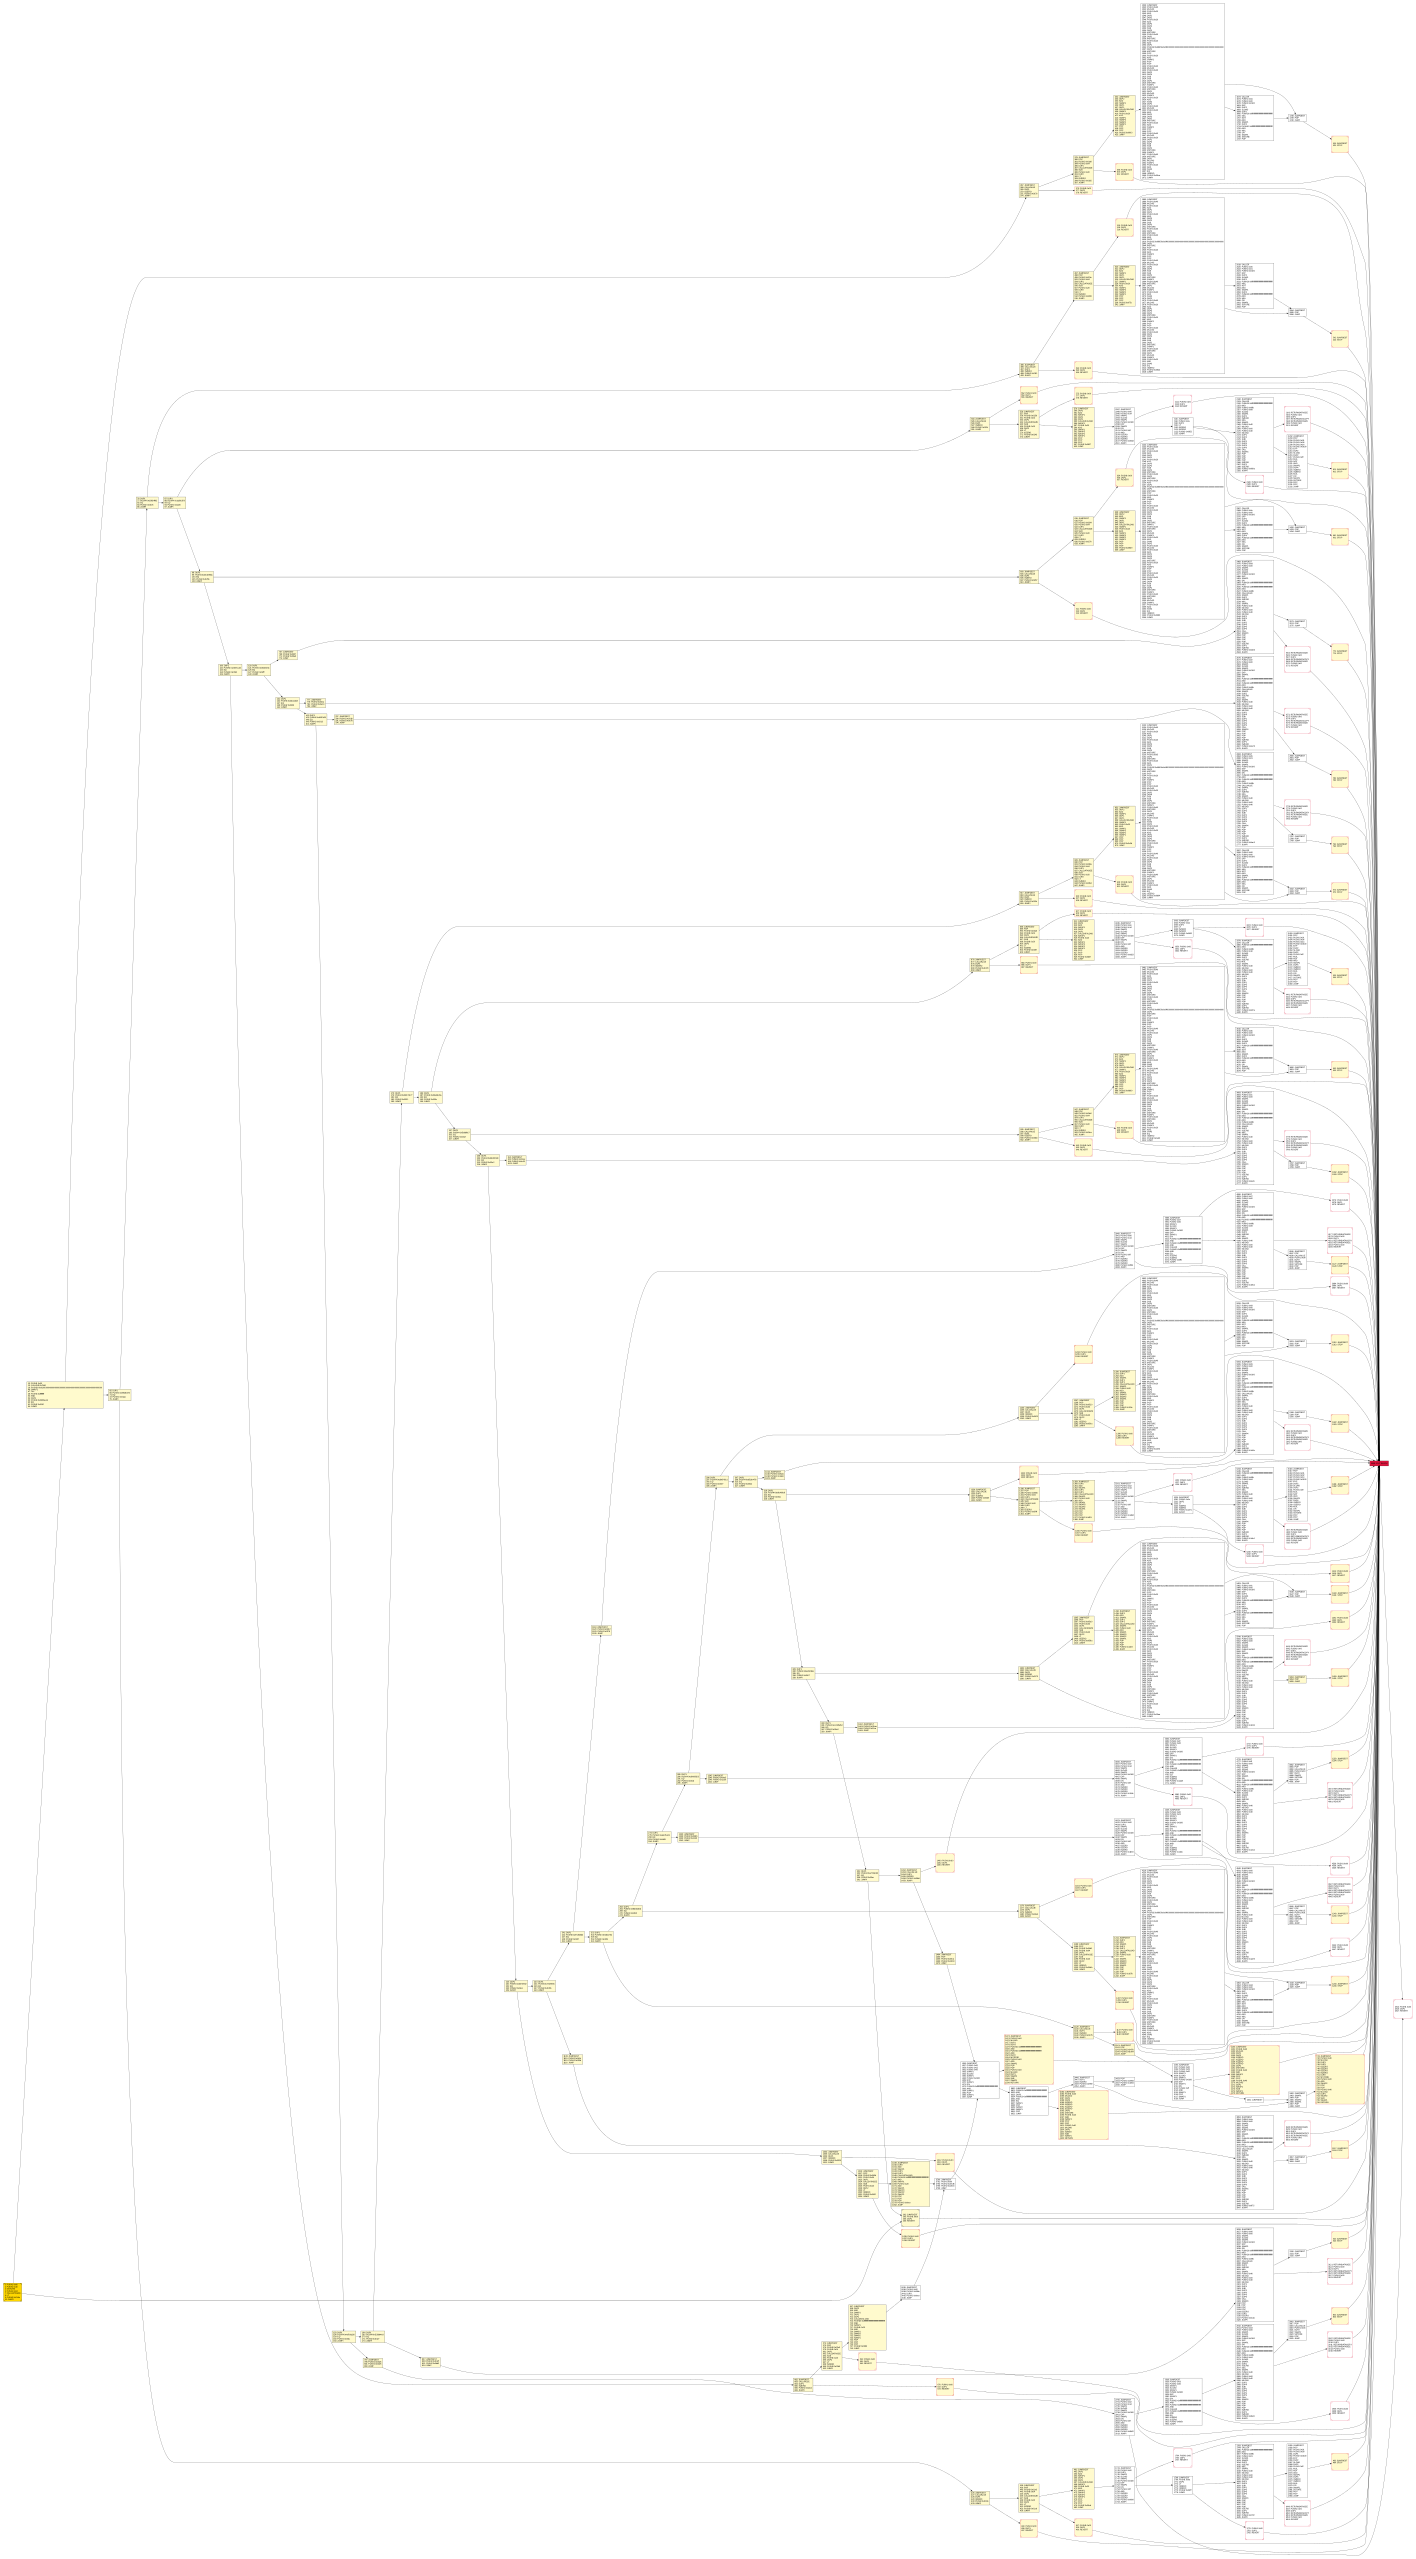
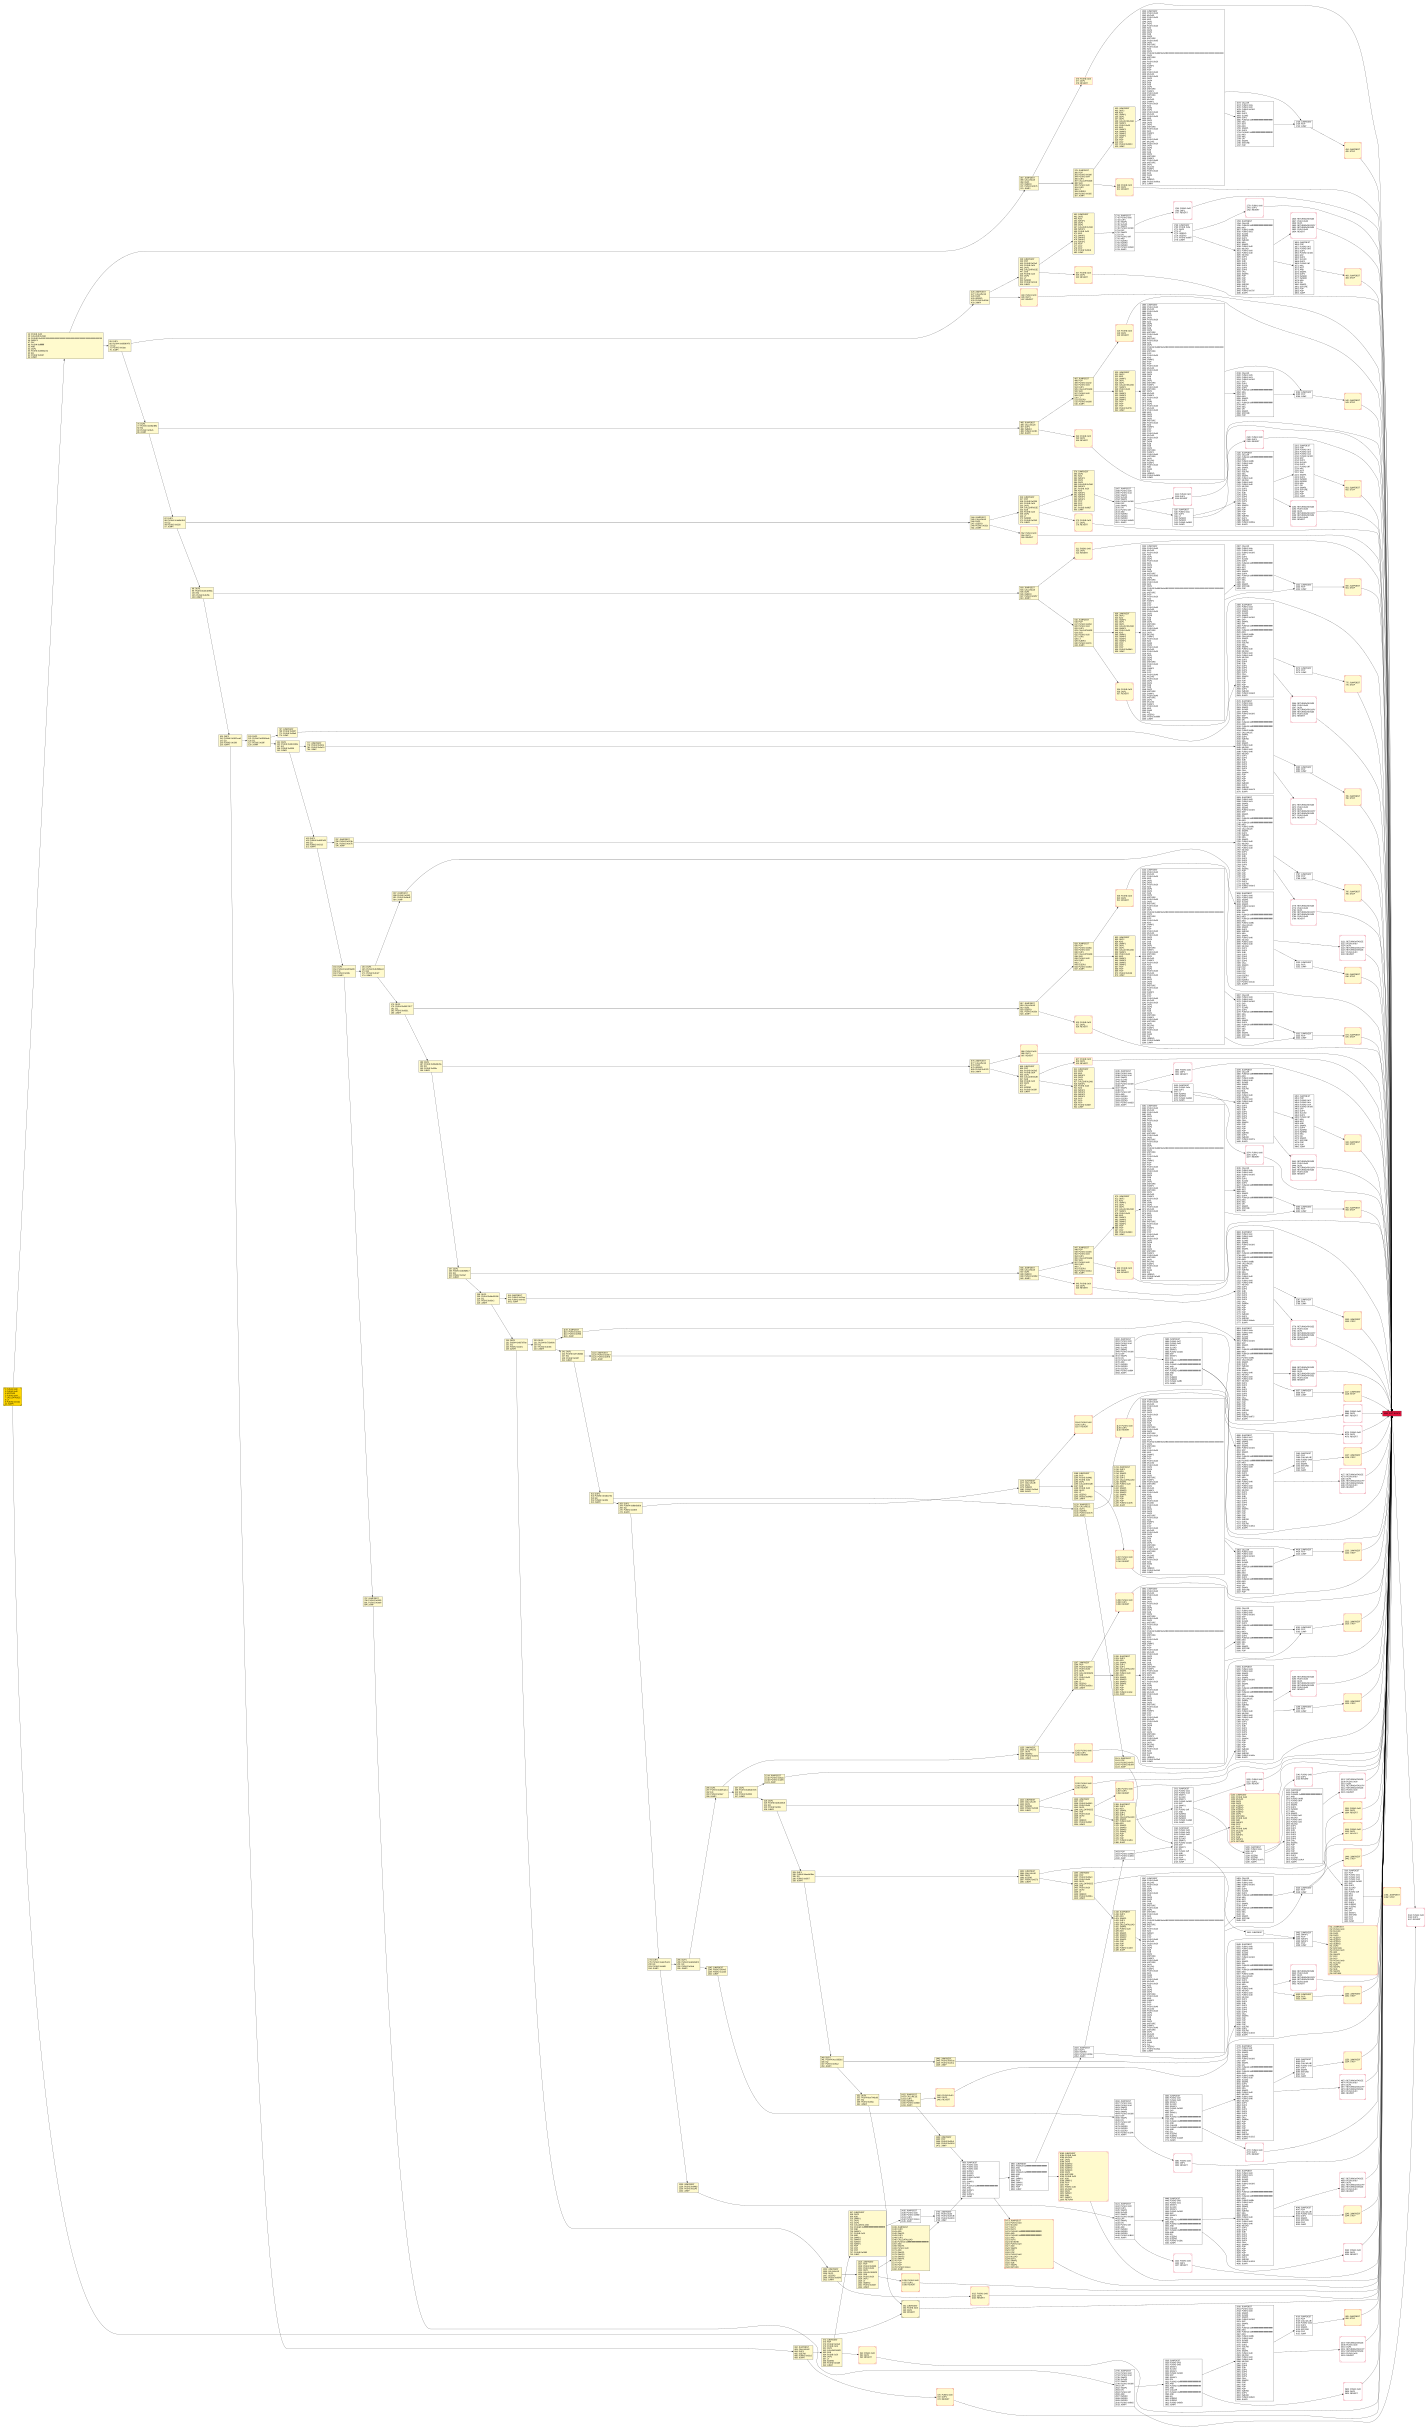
edge "1381: JUMPDEST 1382: STOP" -> "5698: EXIT BLOCK": now "5546: JUMPDEST 5547: POP 5548: JUMP" -> "5698: EXIT BLOCK"
